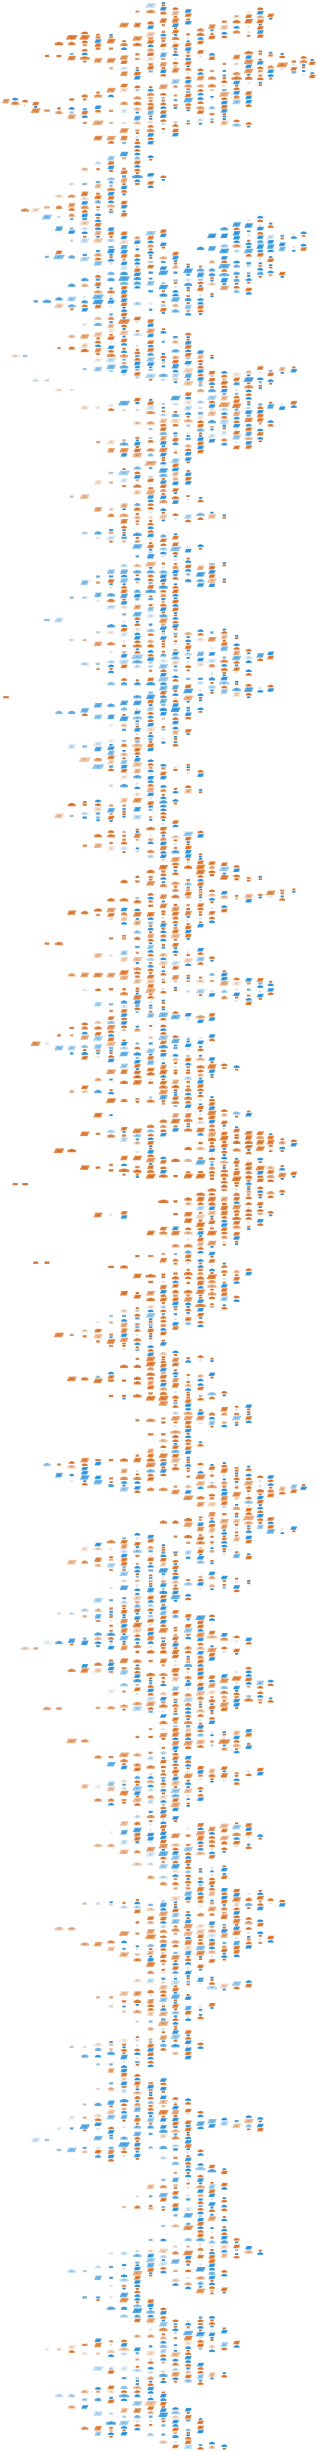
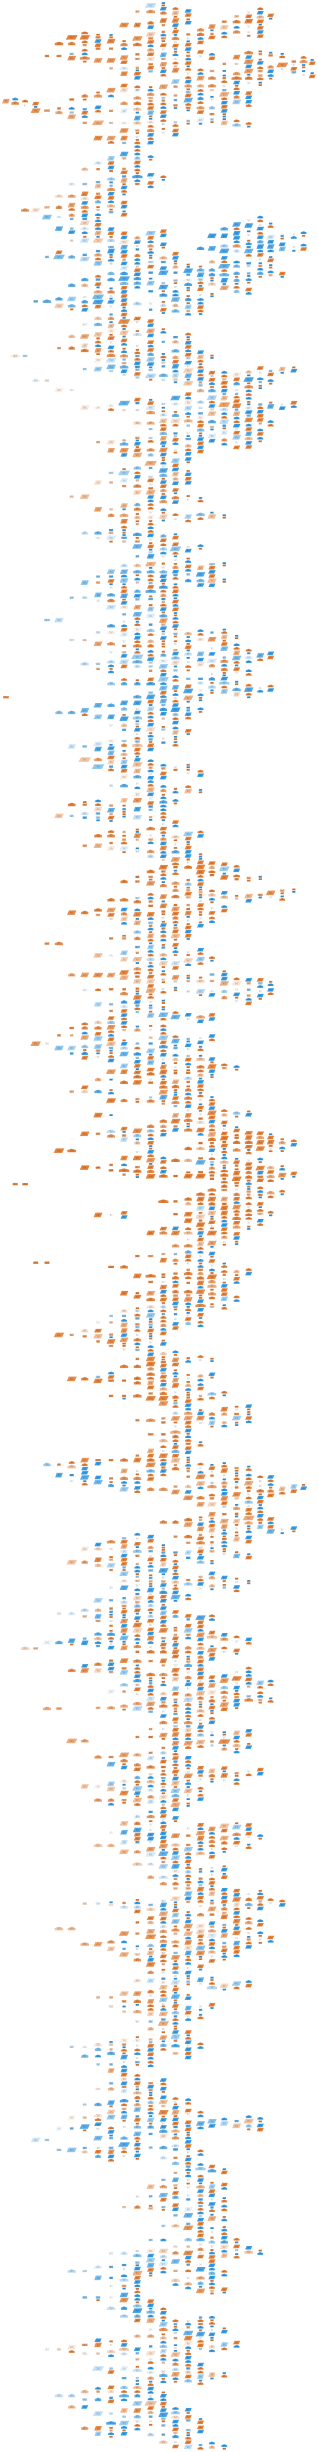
node "euribor3m <= 4.967 gini = 0.269 samples = 50 value = [8, 42]": fillcolor #5fb0ea -> #c4e2f7
